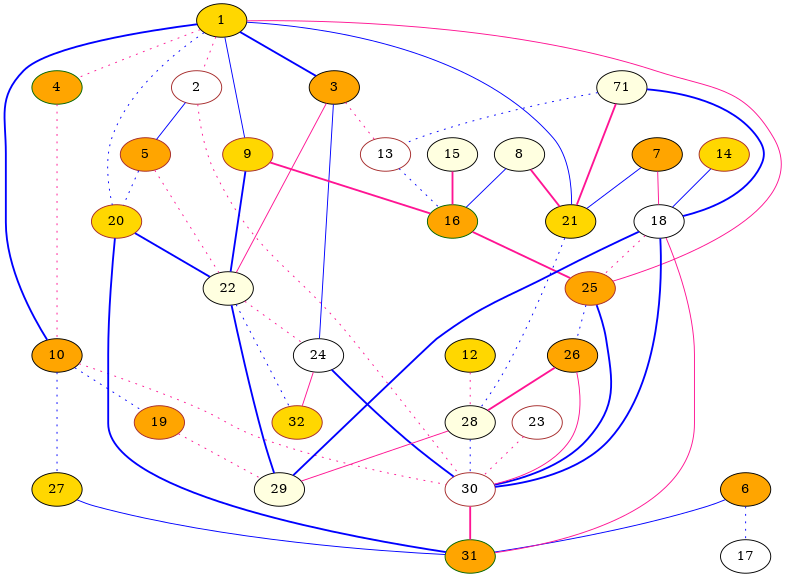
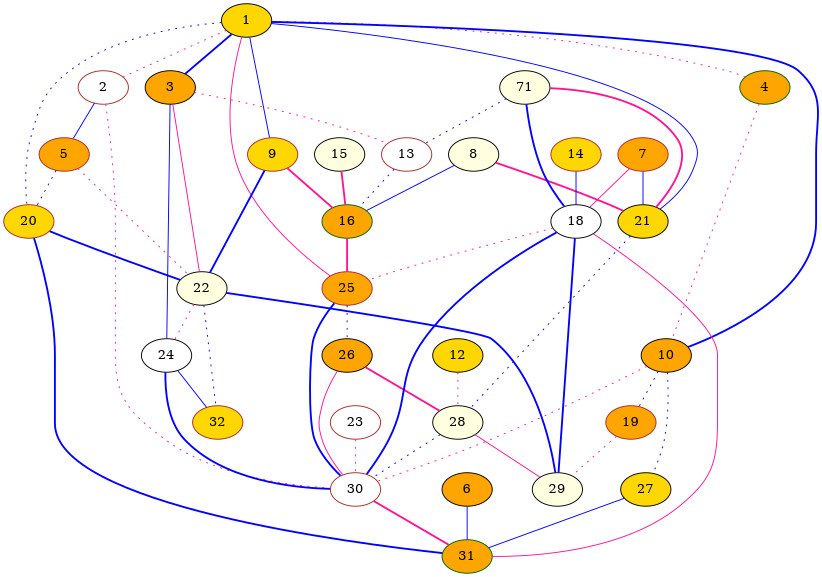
node "7": color black -> brown
edge "24" -- "32": color deeppink -> blue
node "17": removed
